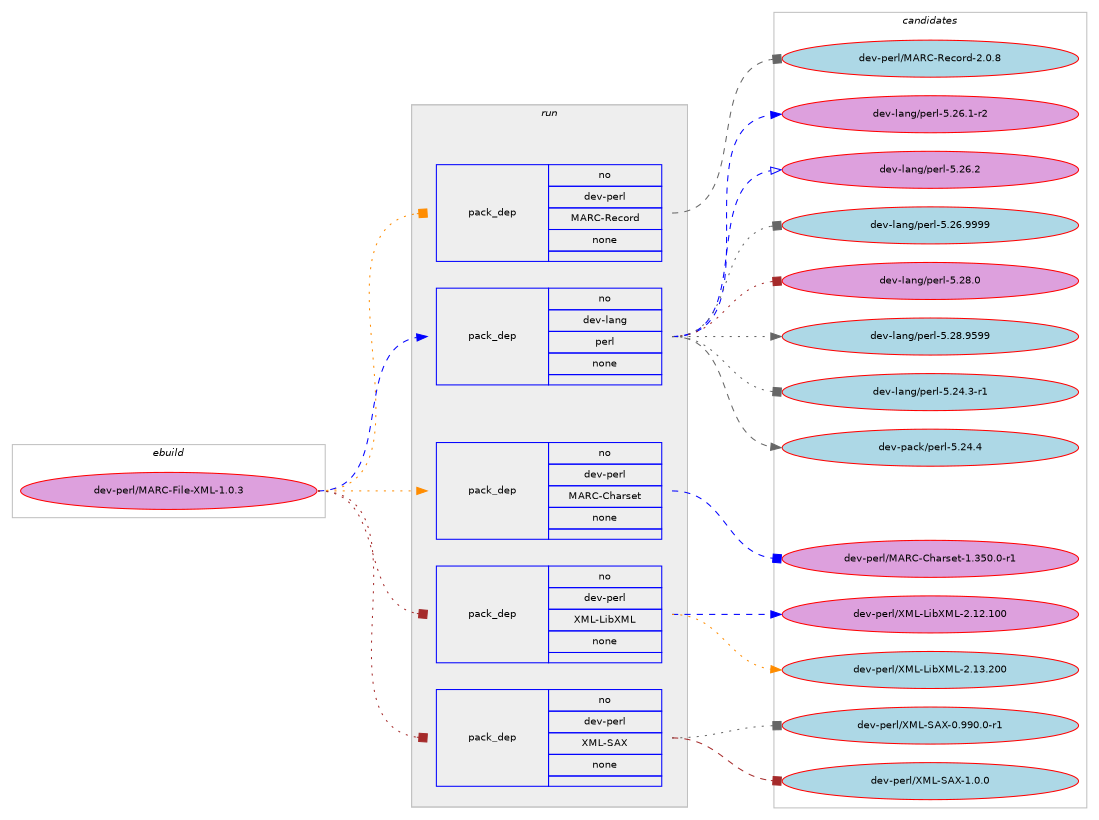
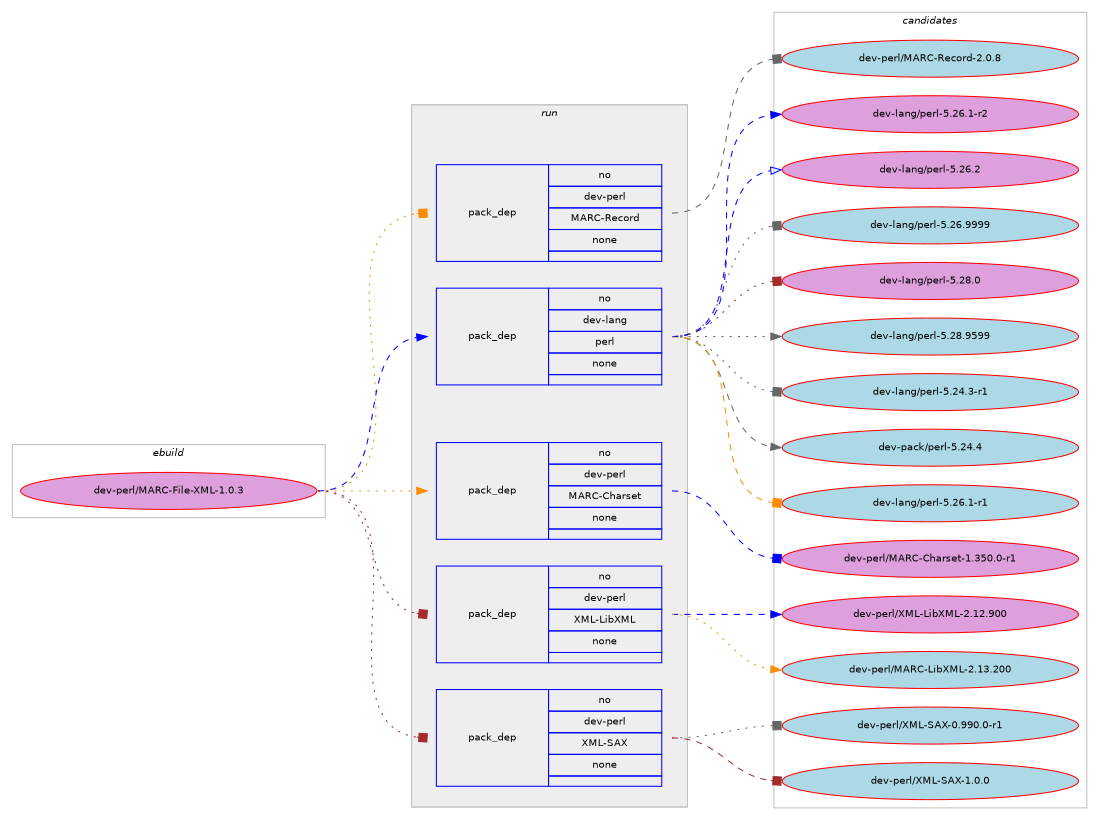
node "dev-lang/perl-5.26.1-r1": added
node "dev-perl/XML-LibXML-2.12.100": label "dev-perl/XML-LibXML-2.12.100" -> "dev-perl/XML-LibXML-2.12.900"
node "dev-perl/XML-LibXML-2.13.200": label "dev-perl/XML-LibXML-2.13.200" -> "dev-perl/MARC-LibXML-2.13.200"
